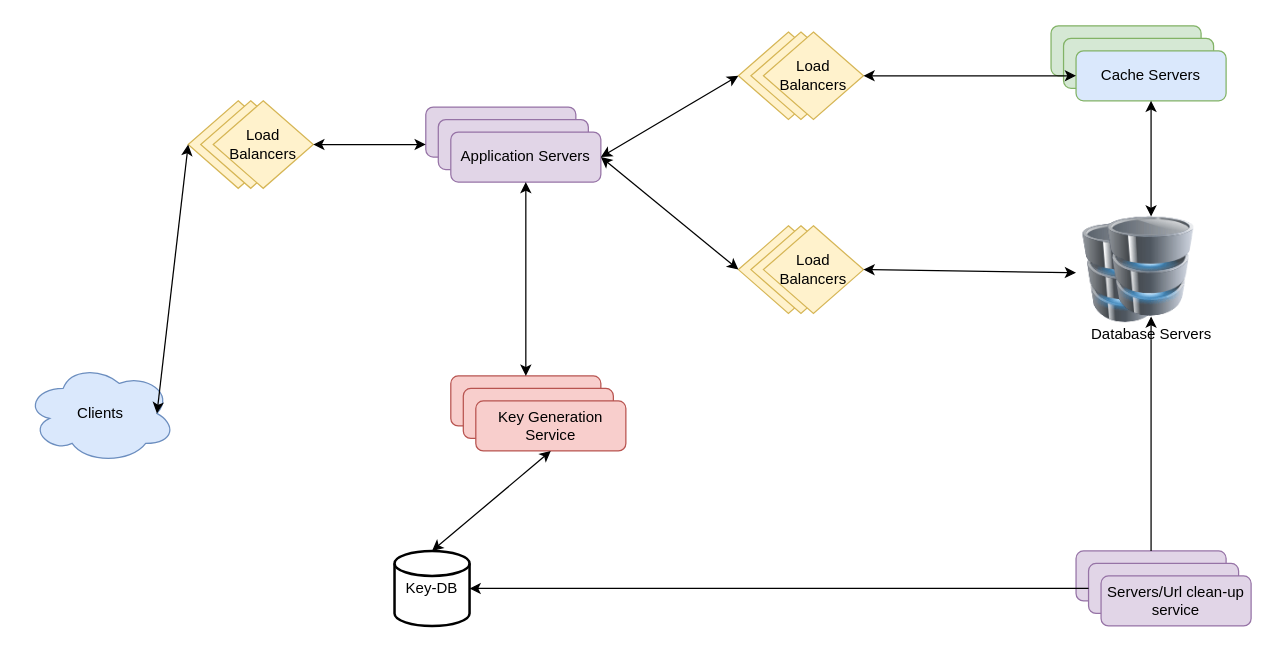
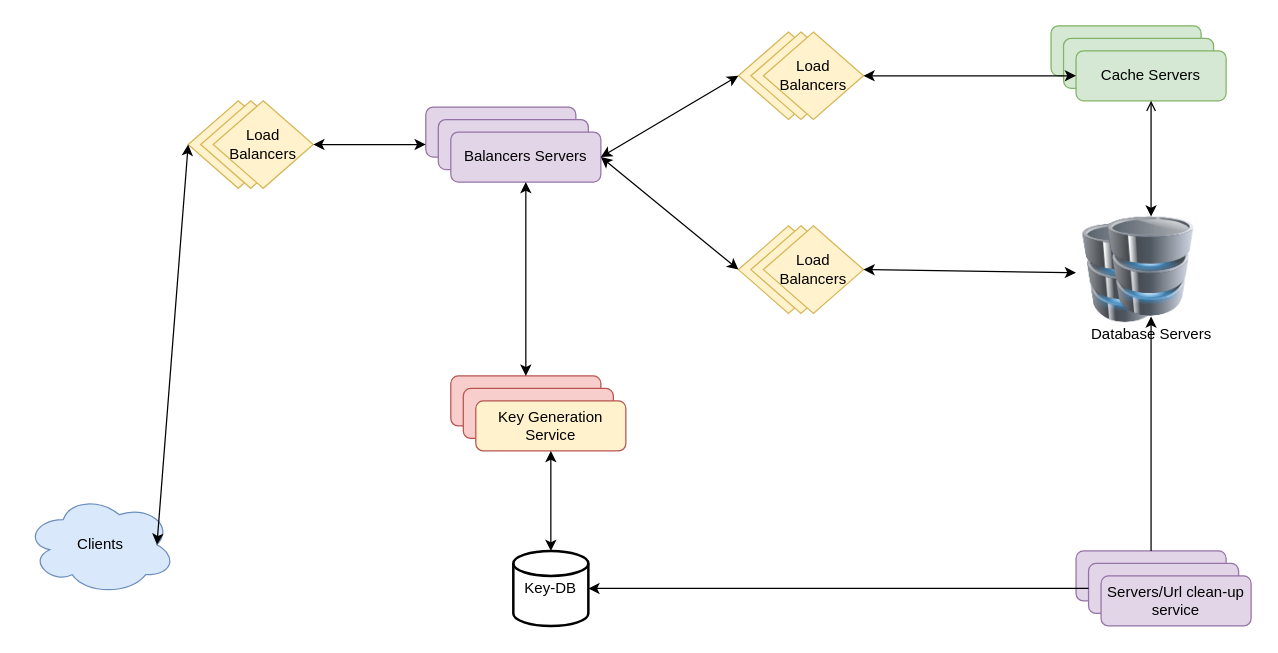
node "Cache Servers": fillcolor #dae8fc -> #d5e8d4
edge "Cache Servers" -- "Database Servers": arrowhead classic -> open
node "Application Servers": label "Application Servers" -> "Balancers Servers"
node "Clients": moved (101, 413) -> (101, 544)
node "Key Generation Service": fillcolor #f8cecc -> #fff2cc
node "Key-DB": moved (432, 588) -> (551, 588)
